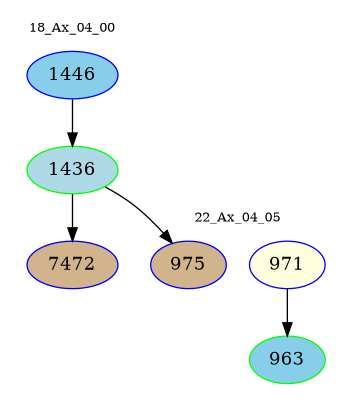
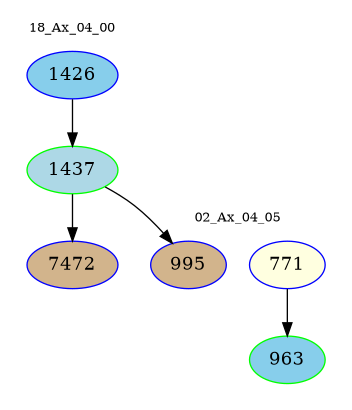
node "1446": label "1446" -> "1426"
node "1436": label "1436" -> "1437"
cluster "22_Ax_04_05": label "22_Ax_04_05" -> "02_Ax_04_05"
node "975": label "975" -> "995"
node "971": label "971" -> "771"
